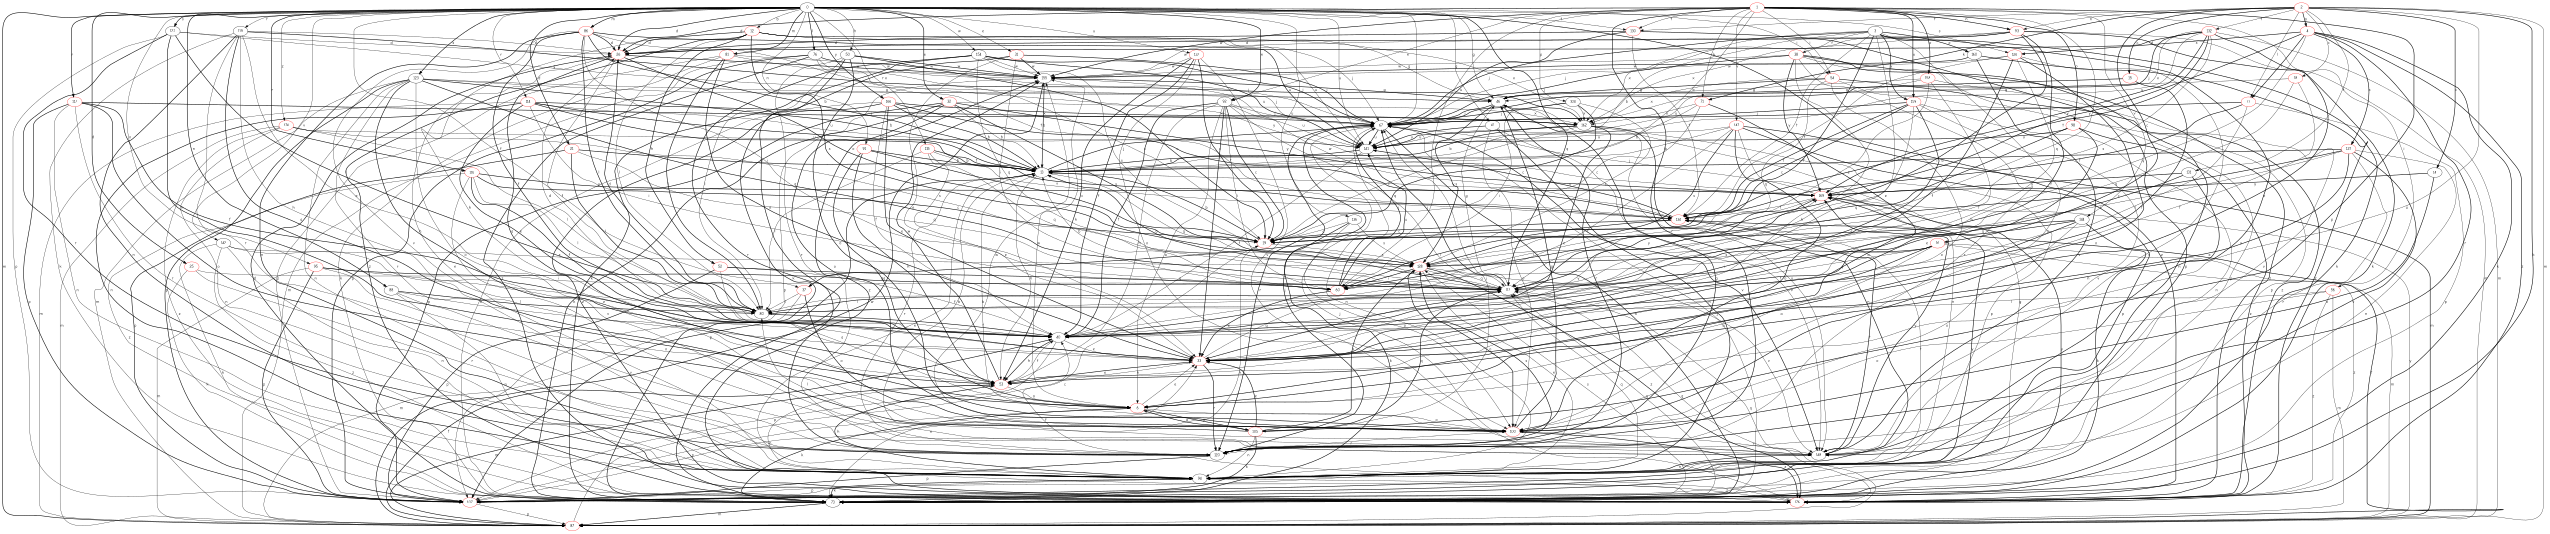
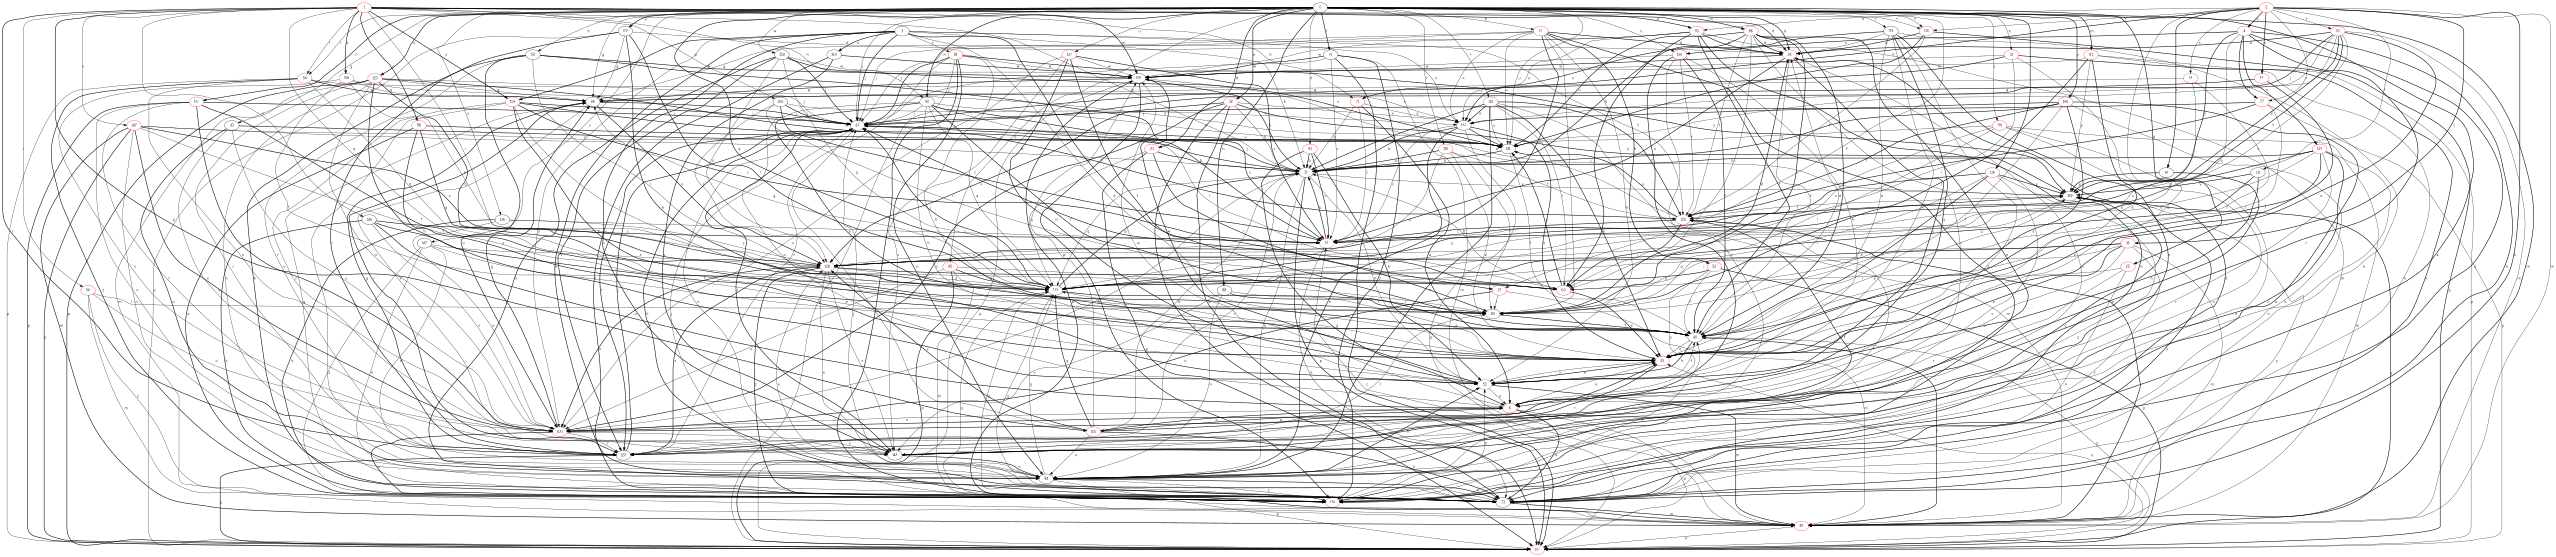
edge "31" -> "155": style bold -> solid
node "123": color black -> red
node "169": color red -> black
edge "176" -> "155": reversed
edge "107" -> "87": reversed
